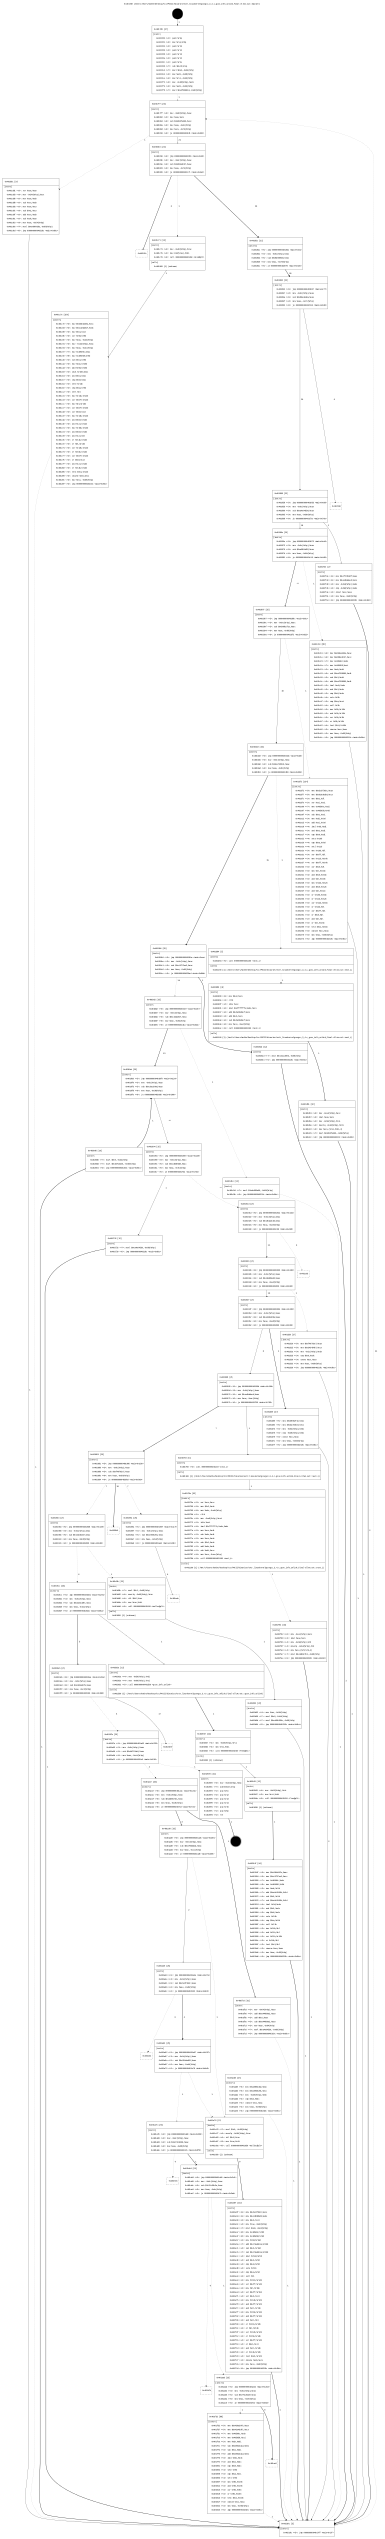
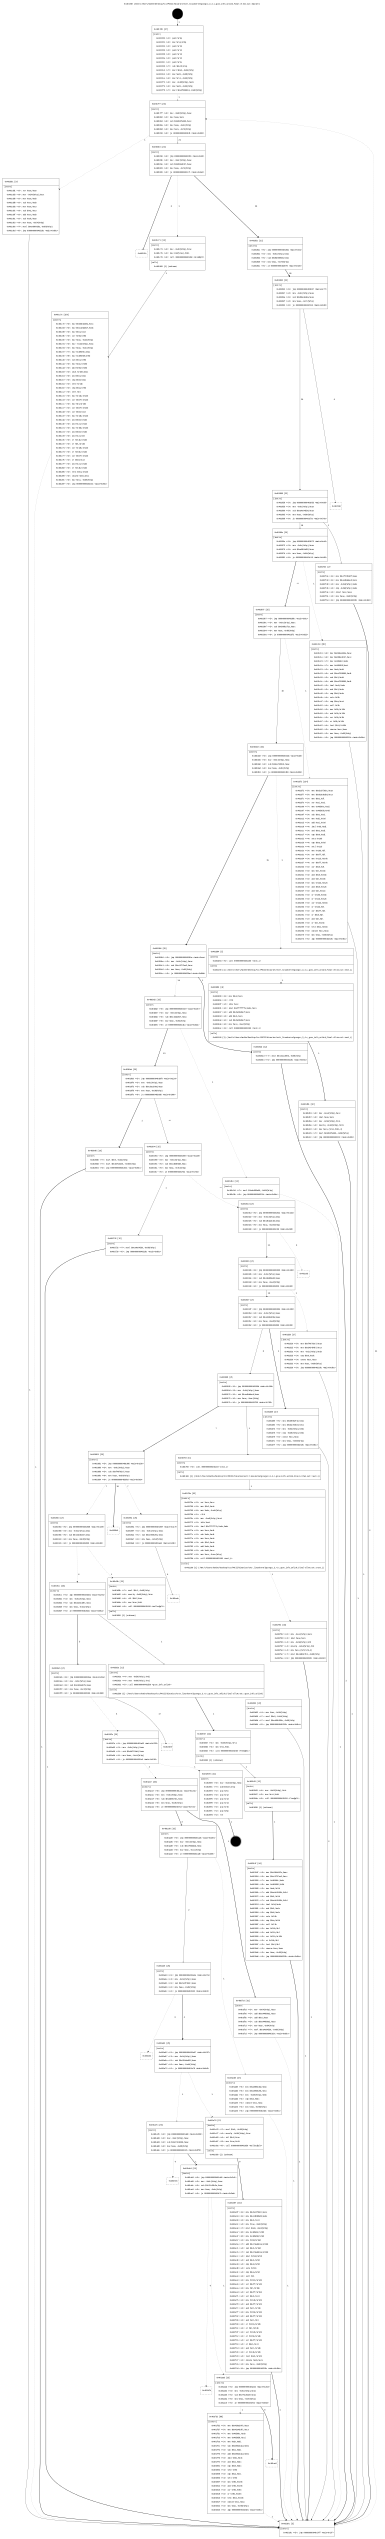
edge "0x4020d6 [19]" -> "0x4018eb [25]": reversed
edge "0x401d3b [23]" -> "0x401d52 [23]": removed, label "1"
edge "0x401a30 [25]" -> "0x401e78 [23]": now "0x401a30 [25]" -> "0x401ad0 [27]"
